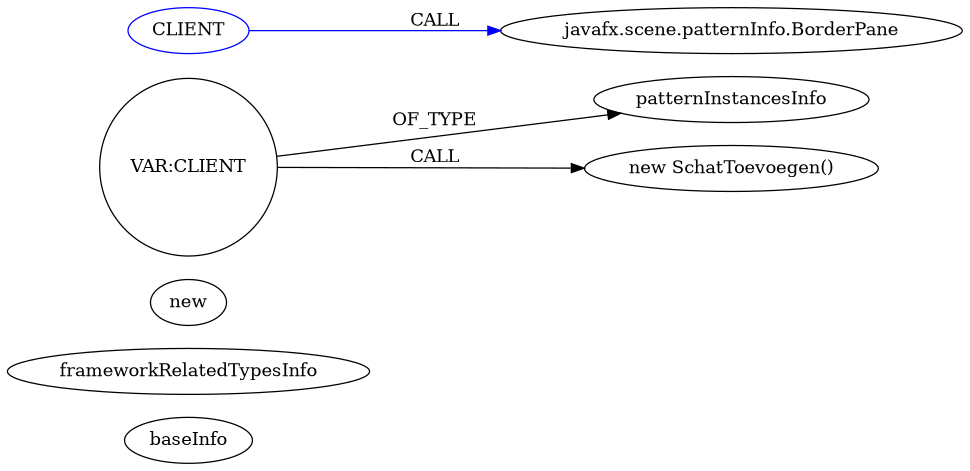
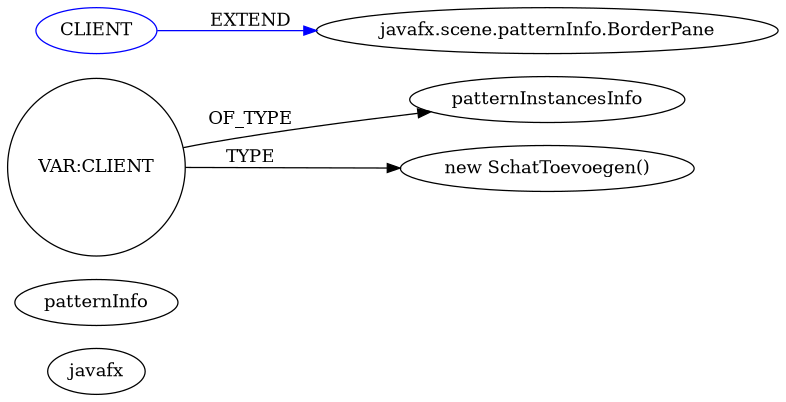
edge "CLIENT" -> "javafx.scene.patternInfo.BorderPane": label "CALL" -> "EXTEND"
edge "VAR:CLIENT" -> "new SchatToevoegen()": label "CALL" -> "TYPE"
node "new": label "new" -> "patternInfo"
node "frameworkRelatedTypesInfo": label "frameworkRelatedTypesInfo" -> "javafx"
node "baseInfo": removed
